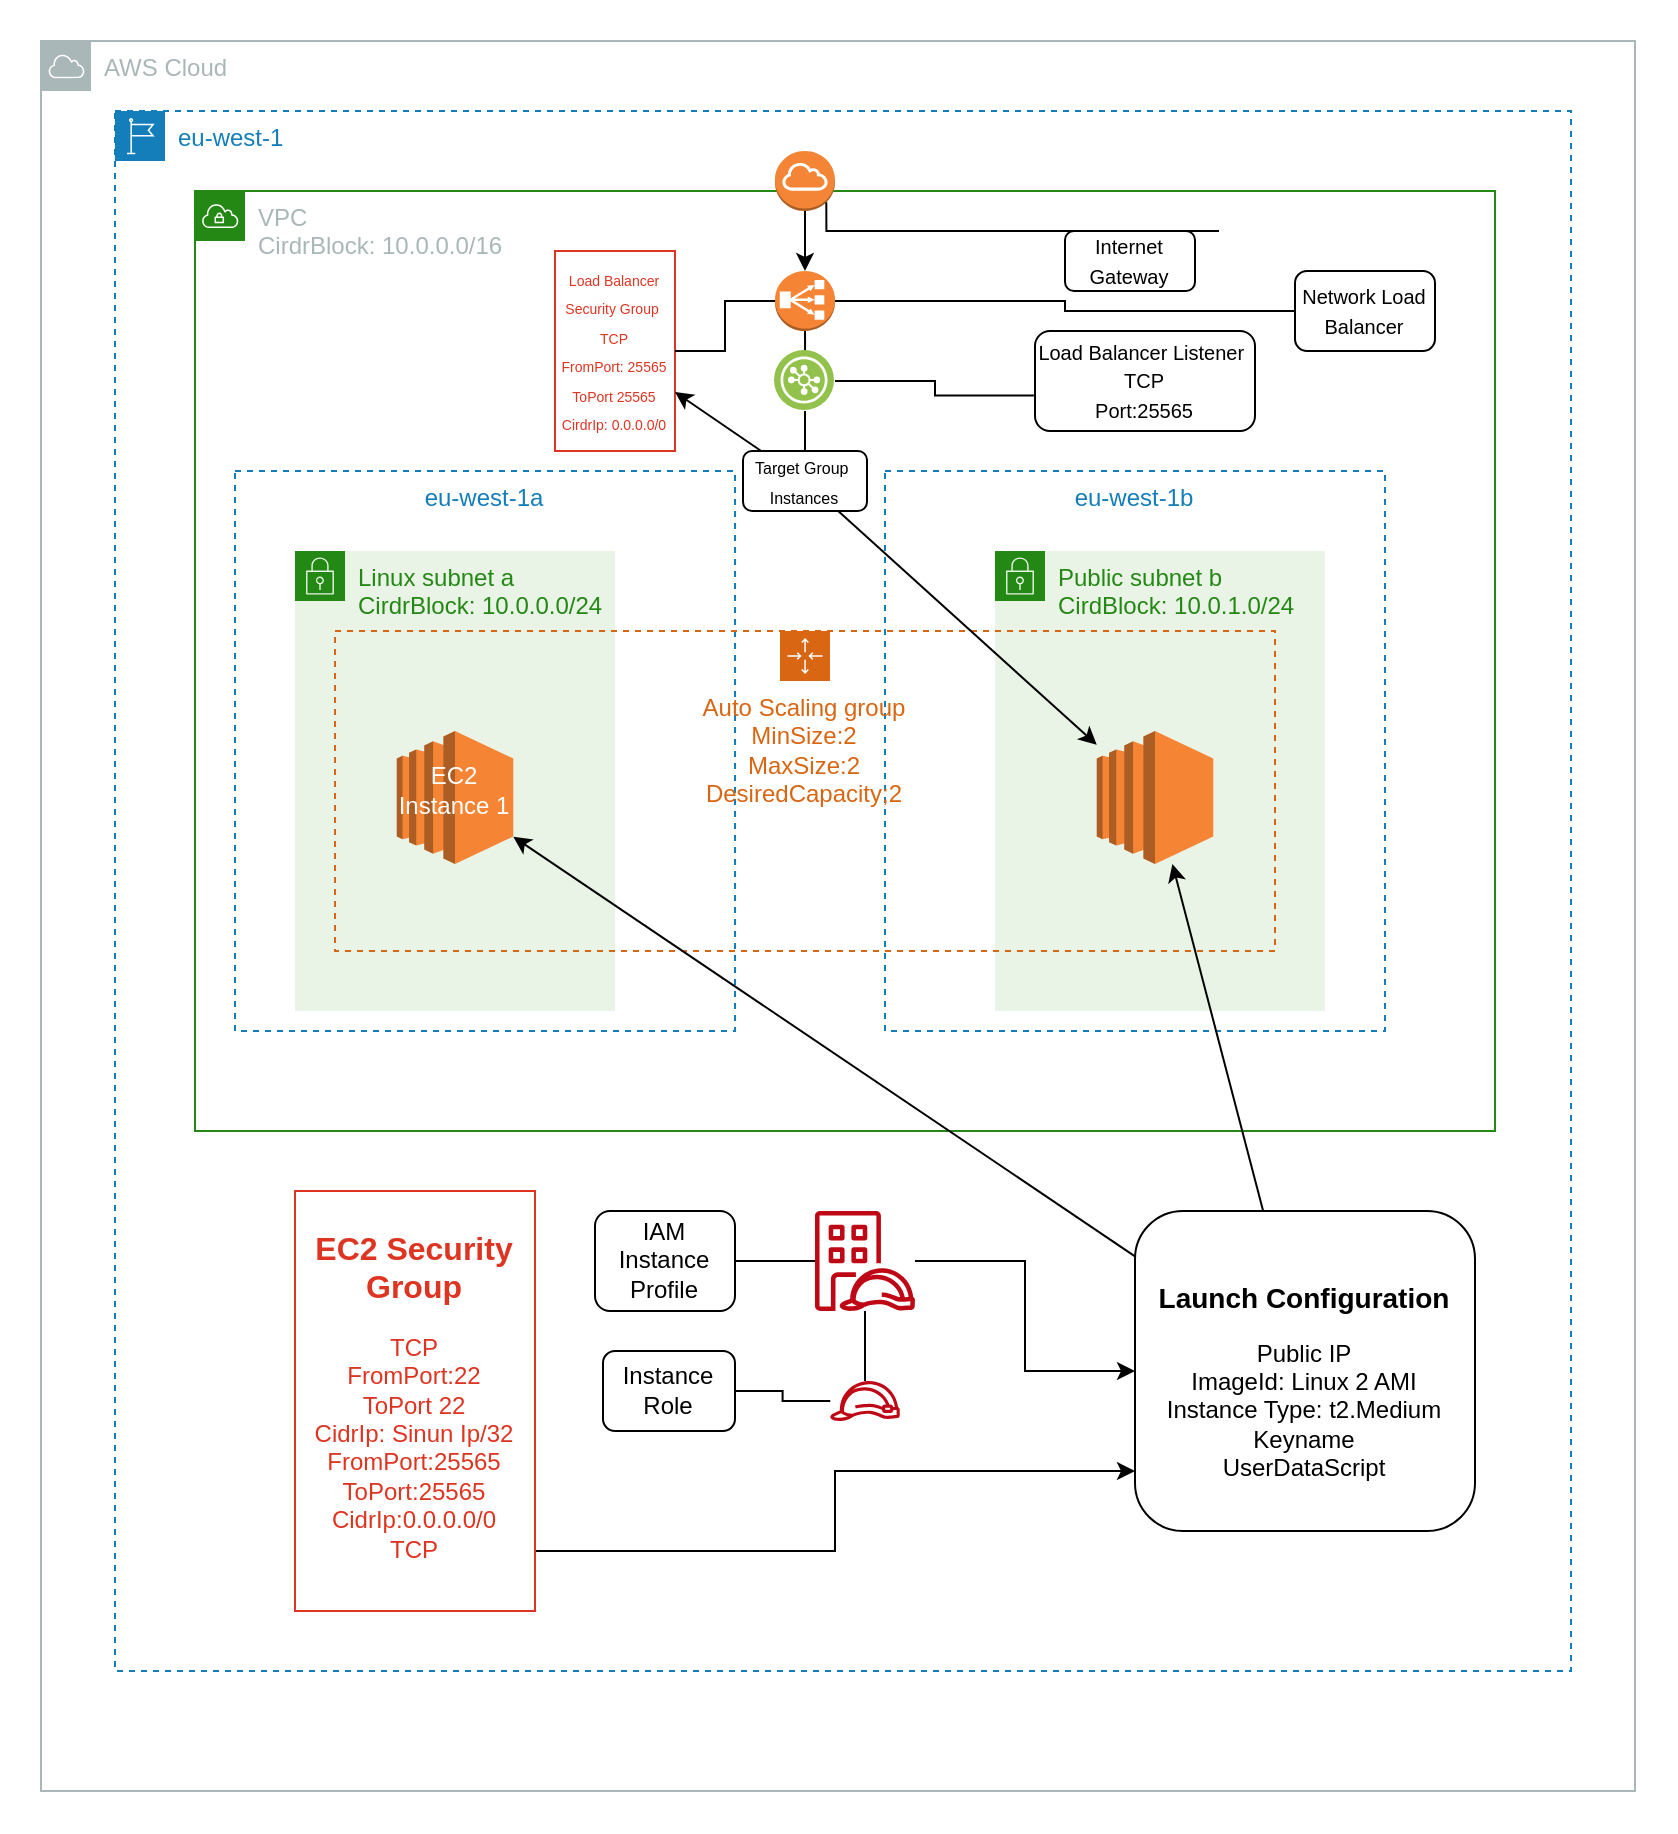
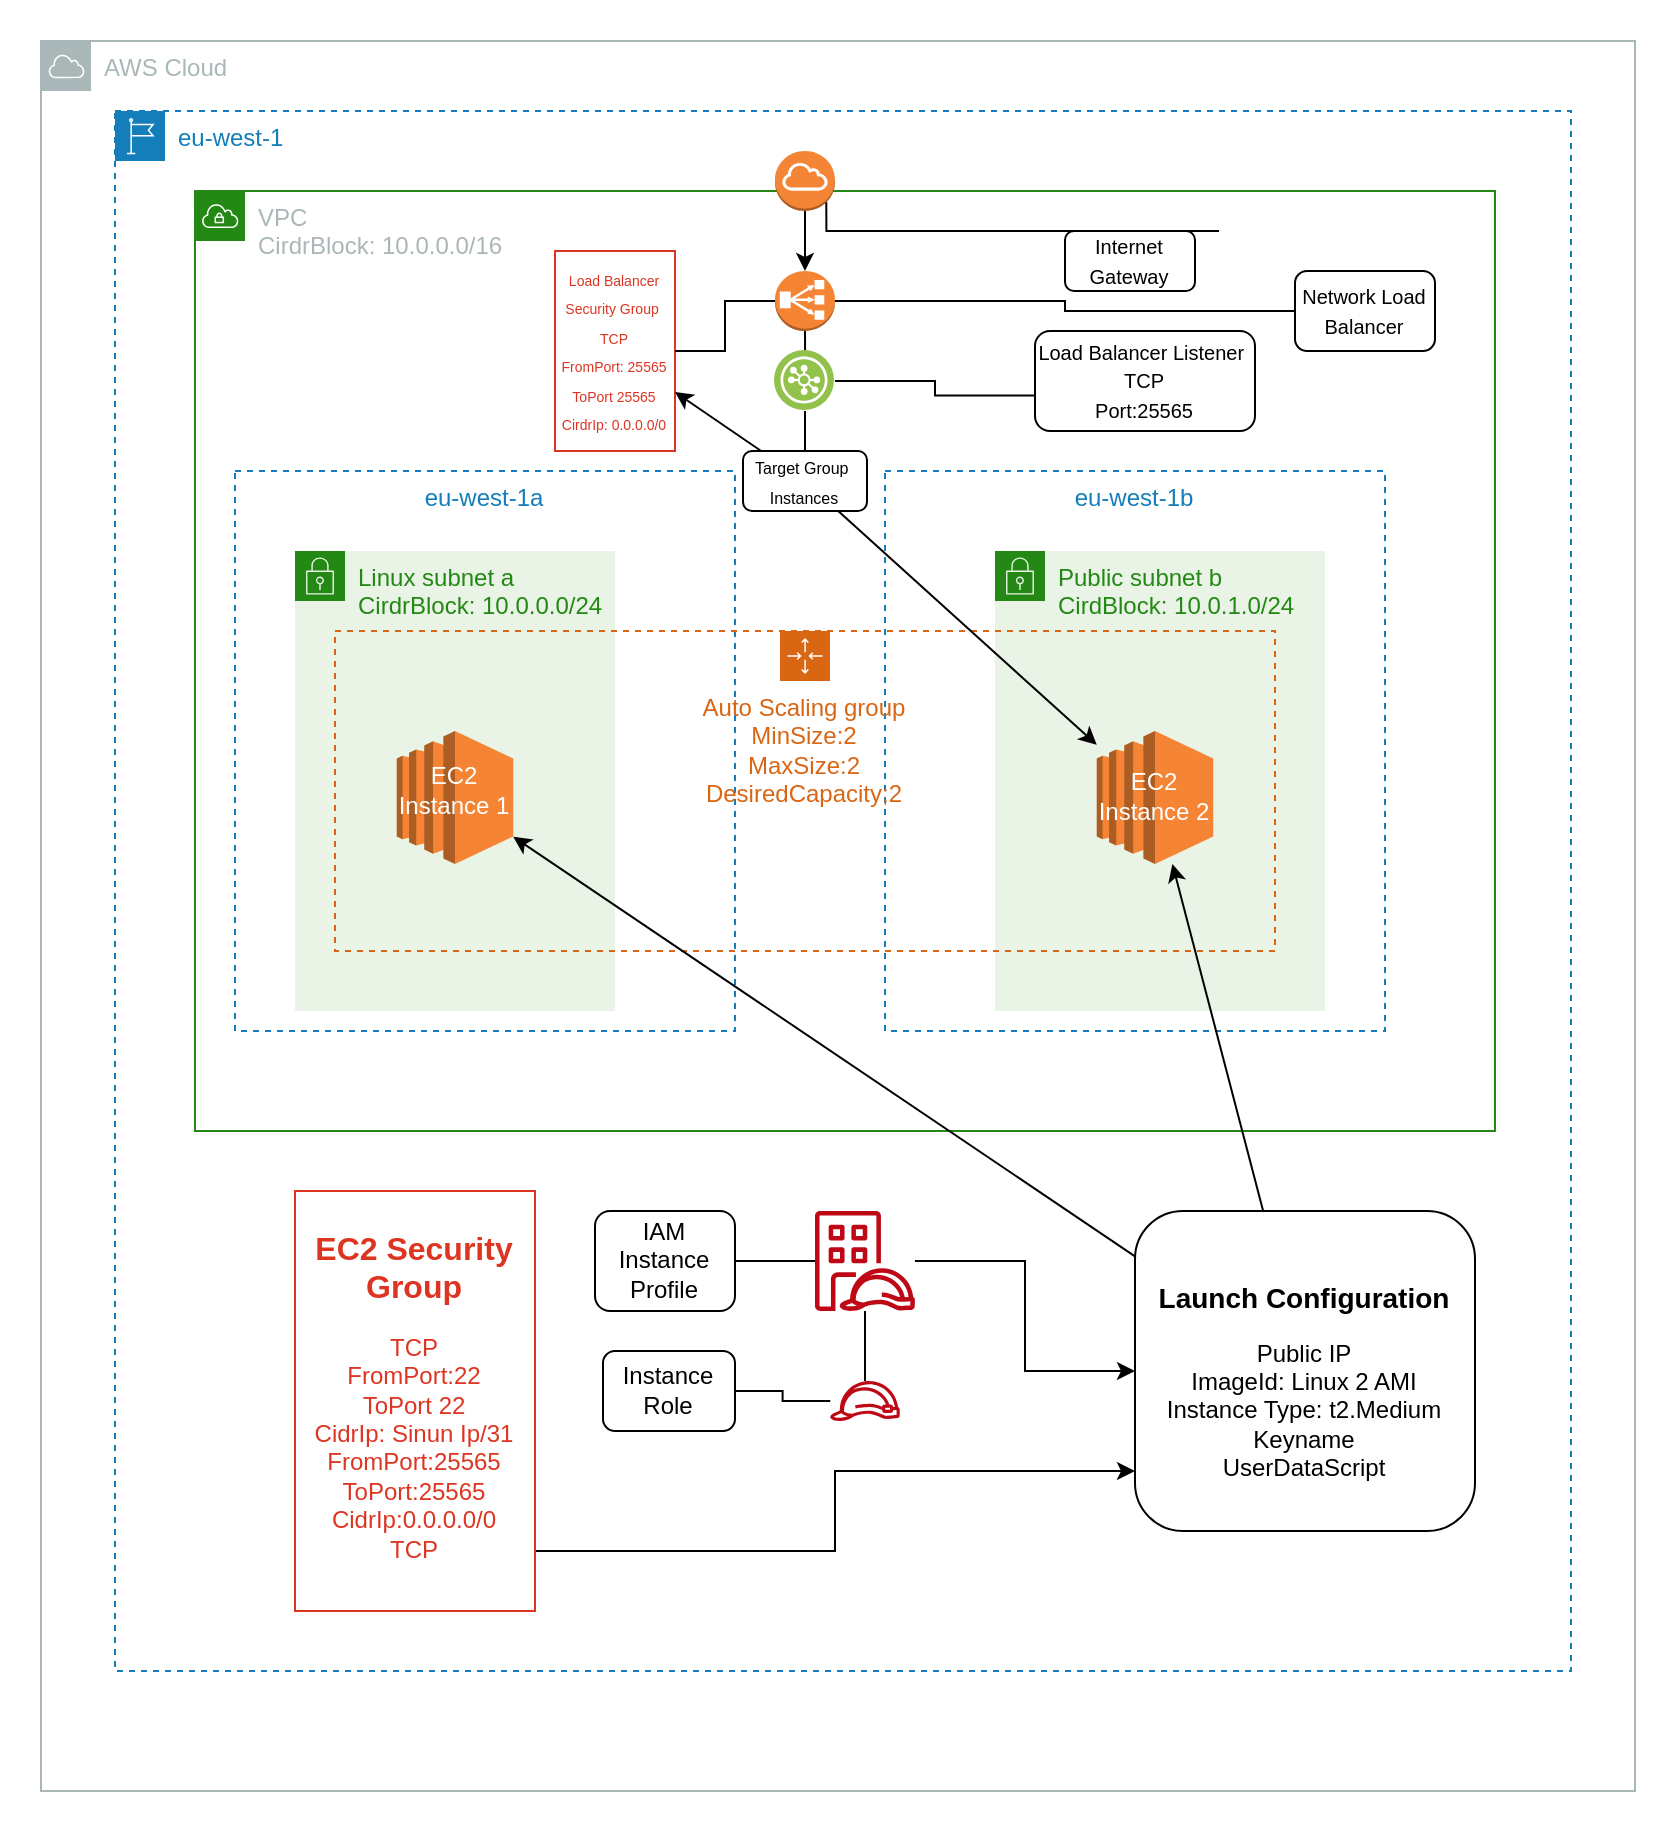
node "EC2 Instance 2": added
node "EC2 Security GroupTCP FromPort:22 ToPort 22 CidrIp: Sinun Ip/32 FromPort:25565 ToPort:25565 CidrIp:0.0.0.0/0 TCP": label "EC2 Security GroupTCP FromPort:22 ToPort 22 CidrIp: Sinun Ip/32 FromPort:25565 ToPort:25565 CidrIp:0.0.0.0/0 TCP" -> "EC2 Security GroupTCP FromPort:22 ToPort 22 CidrIp: Sinun Ip/31 FromPort:25565 ToPort:25565 CidrIp:0.0.0.0/0 TCP"
